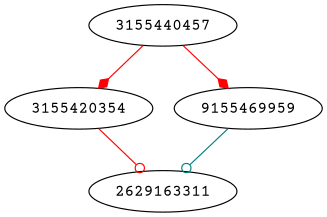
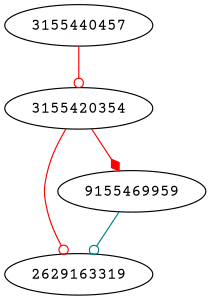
edge "3155440457" -> "3155420354": arrowhead diamond -> odot
edge "3155440457" -> "9155469959": now "3155420354" -> "9155469959"
node "2629163311": label "2629163311" -> "2629163319"
